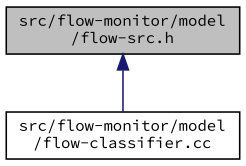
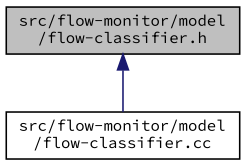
node "src/flow-monitor/model /flow-src.h": label "src/flow-monitor/model /flow-src.h" -> "src/flow-monitor/model /flow-classifier.h"
